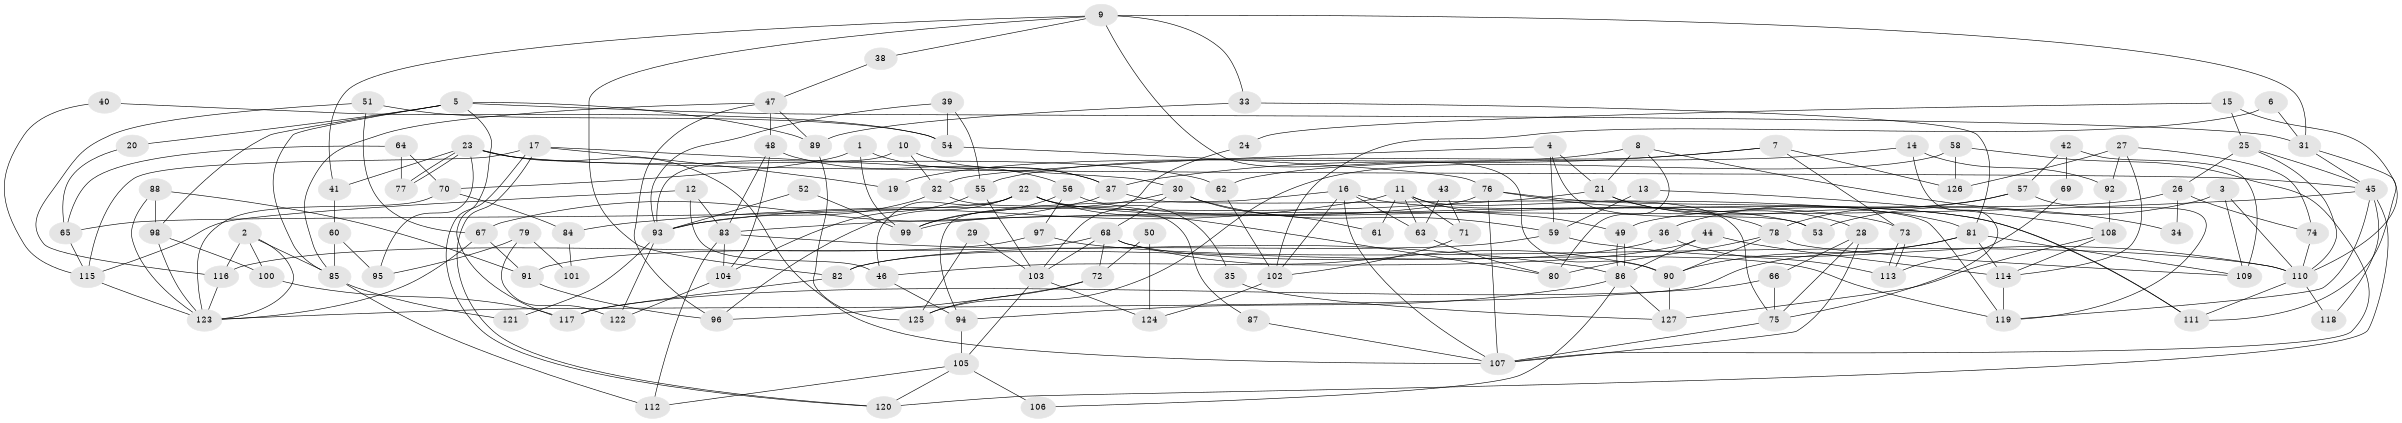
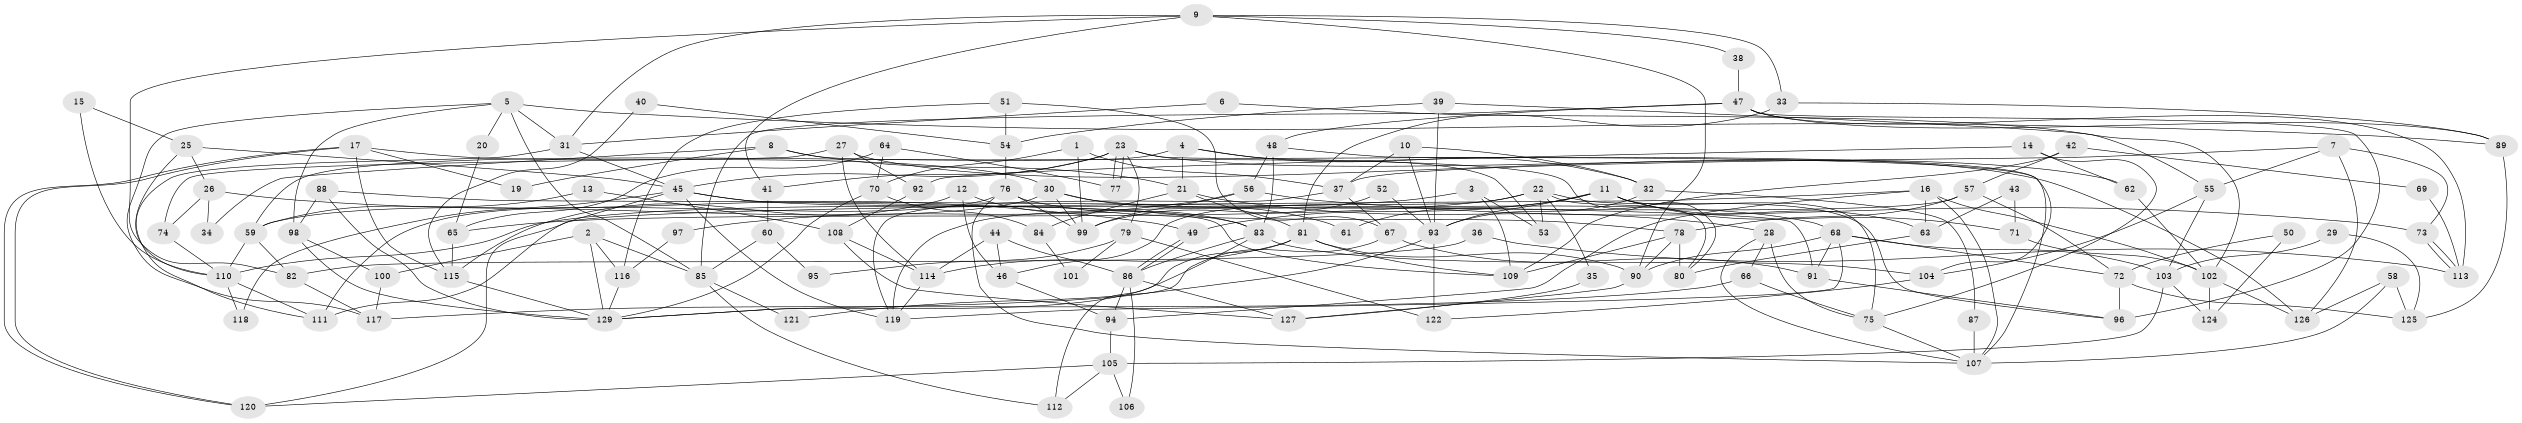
edge "47" -- "113": added
node "24": removed
edge "57" -- "36": now "57" -- "72"
edge "45" -- "109": added
edge "23" -- "95": now "23" -- "79"
edge "97" -- "110": removed
edge "102" -- "126": added
node "123": label "123" -> "129"
